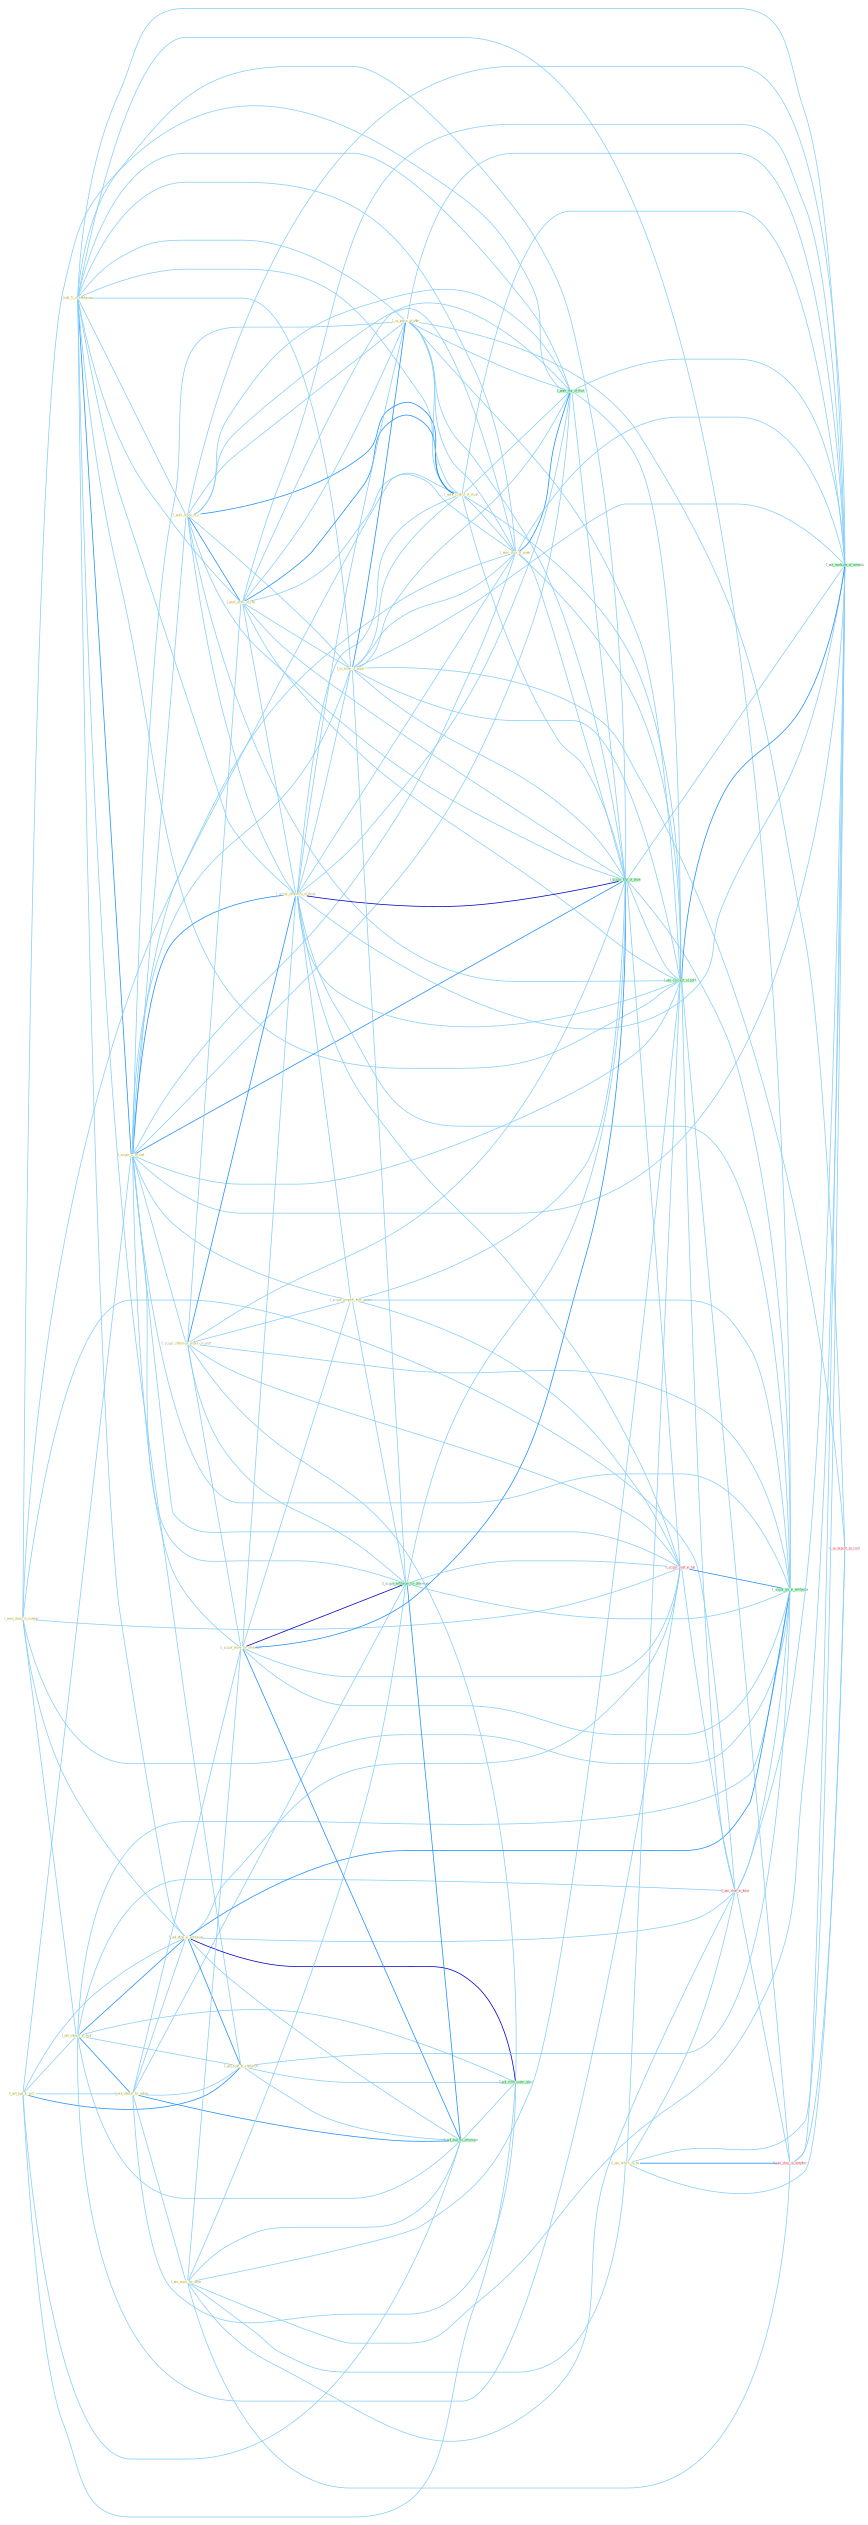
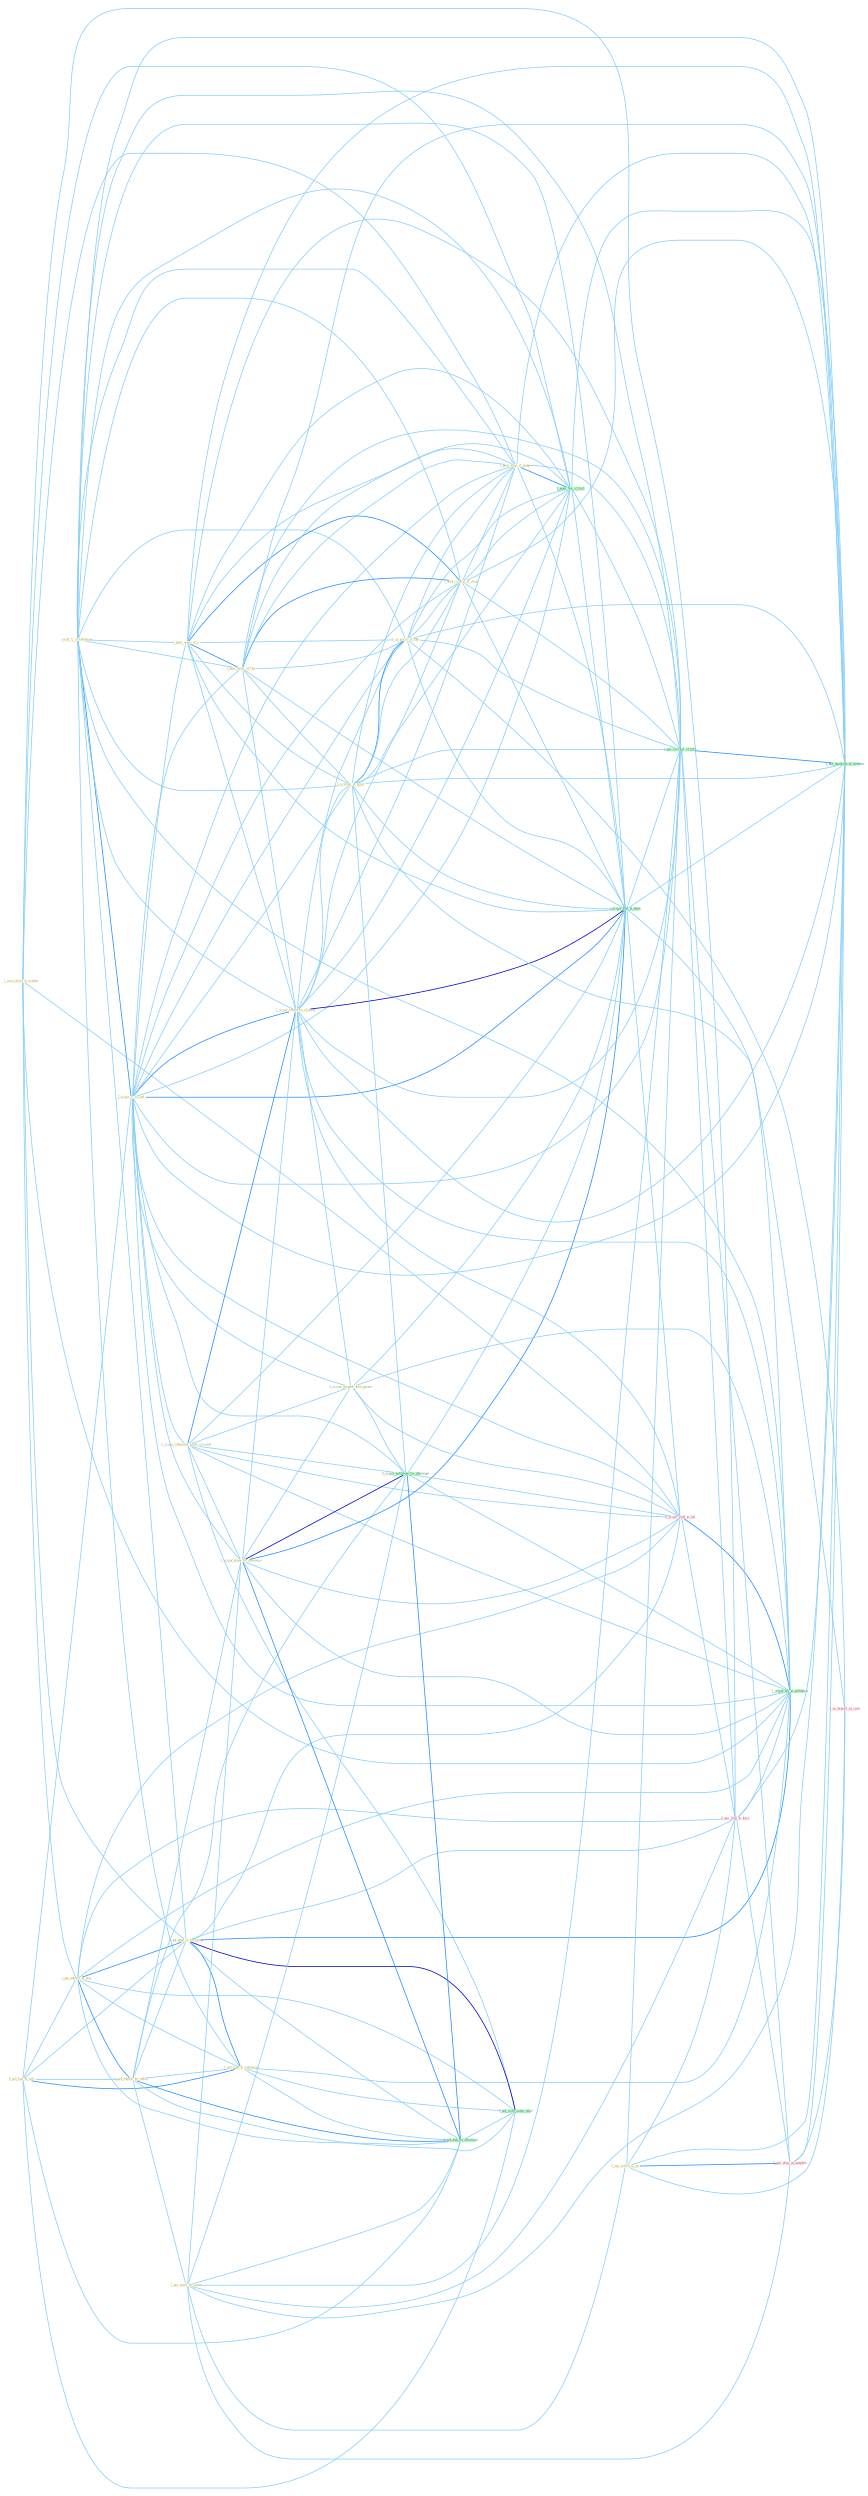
edge "1_seek_servic_of_the" -- "0_acquir_othernum_under_circumst": now "1_seek_servic_of_the" -- "1_acquir_%_of_unit"
